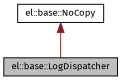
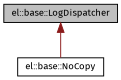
edge "el::base::LogDispatcher" -> "el::base::NoCopy": reversed
